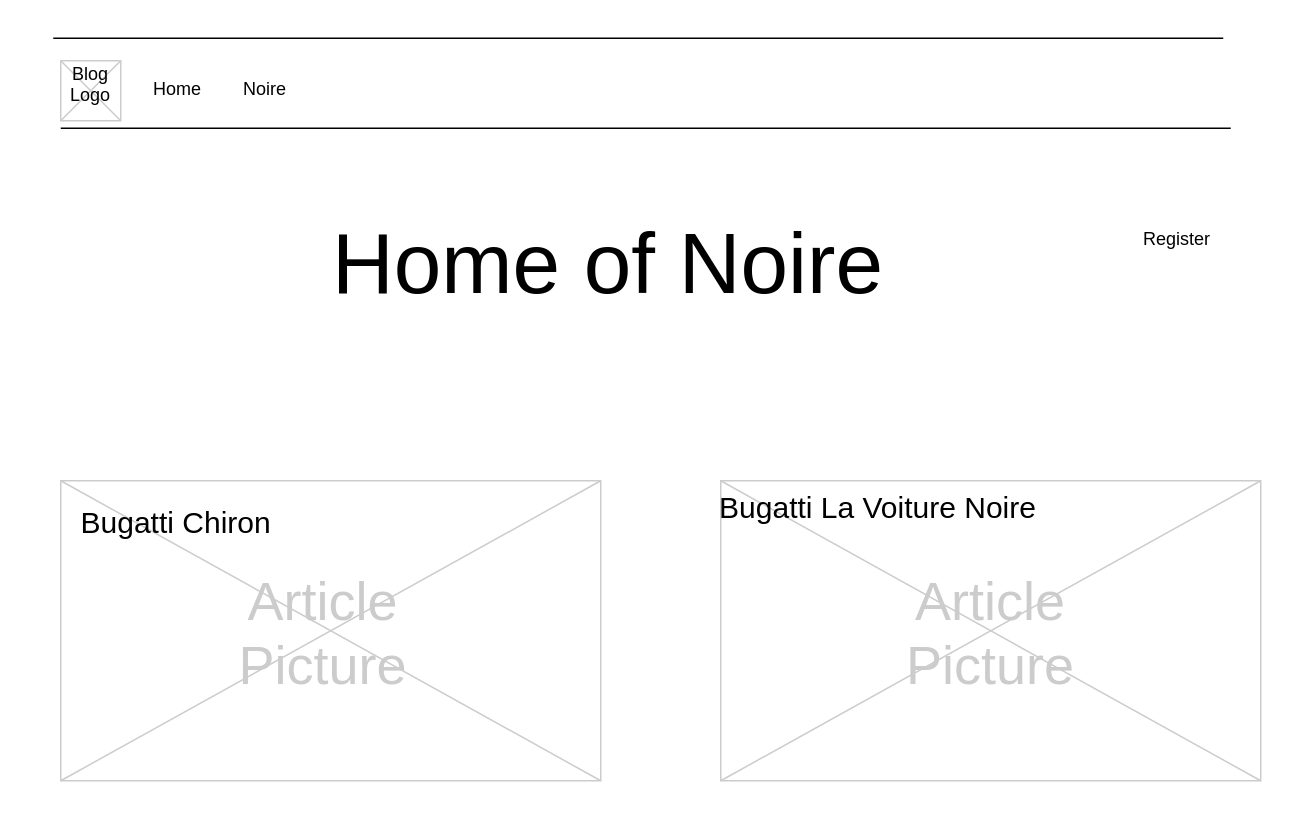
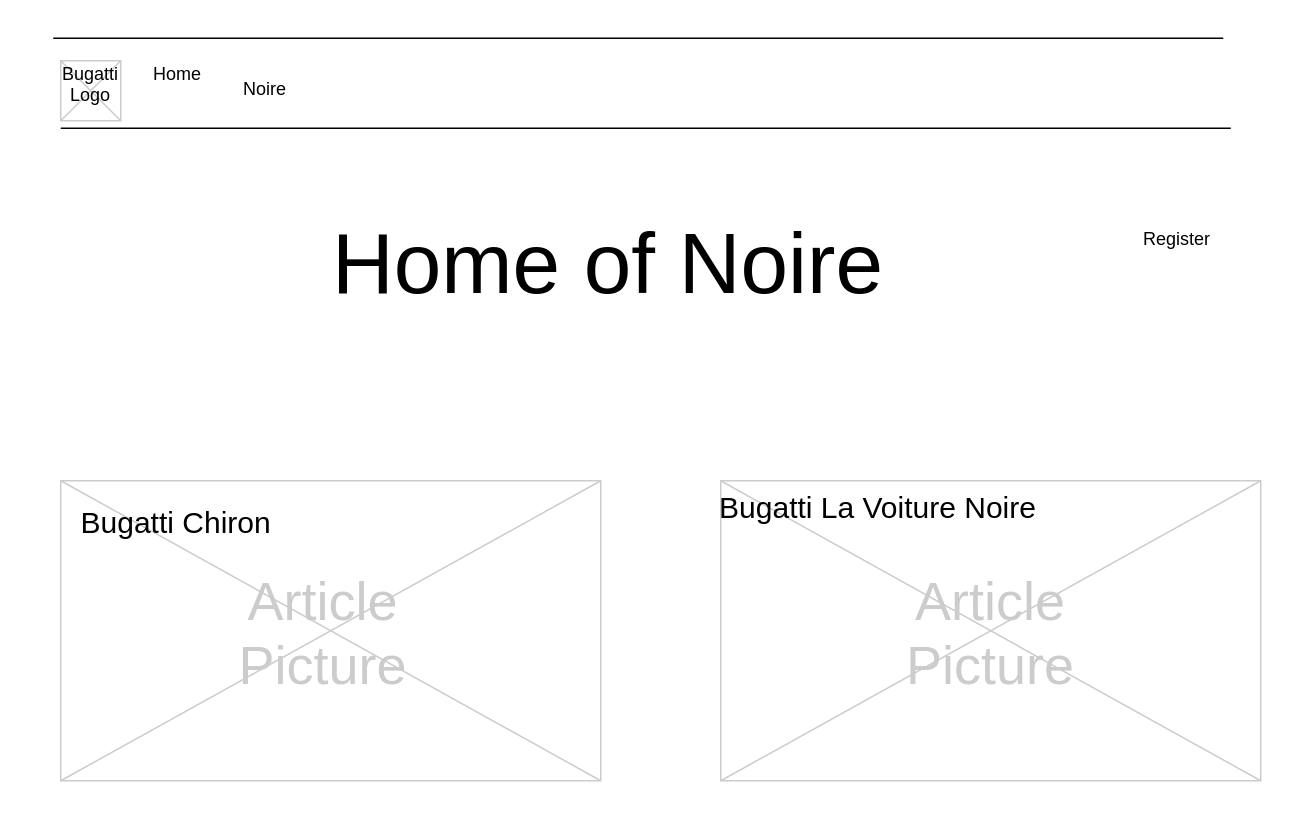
node "Blog Logo": label "Blog Logo" -> "Bugatti Logo"
node "Home": moved (173, 91) -> (173, 76)
